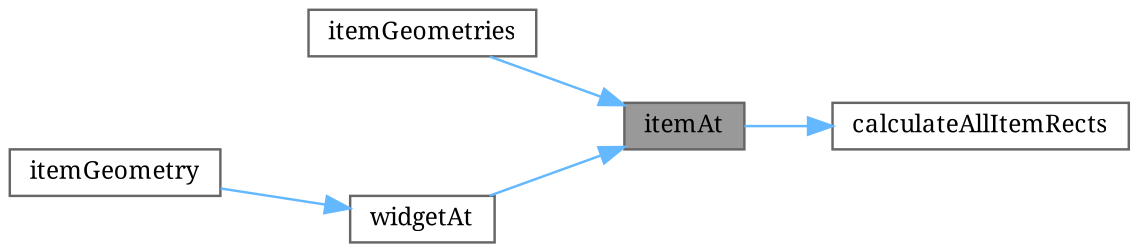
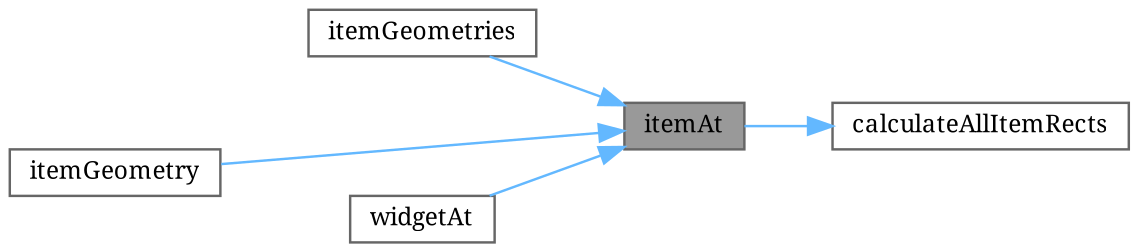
edge "itemGeometry" -> "widgetAt": now "itemGeometry" -> "itemAt"
